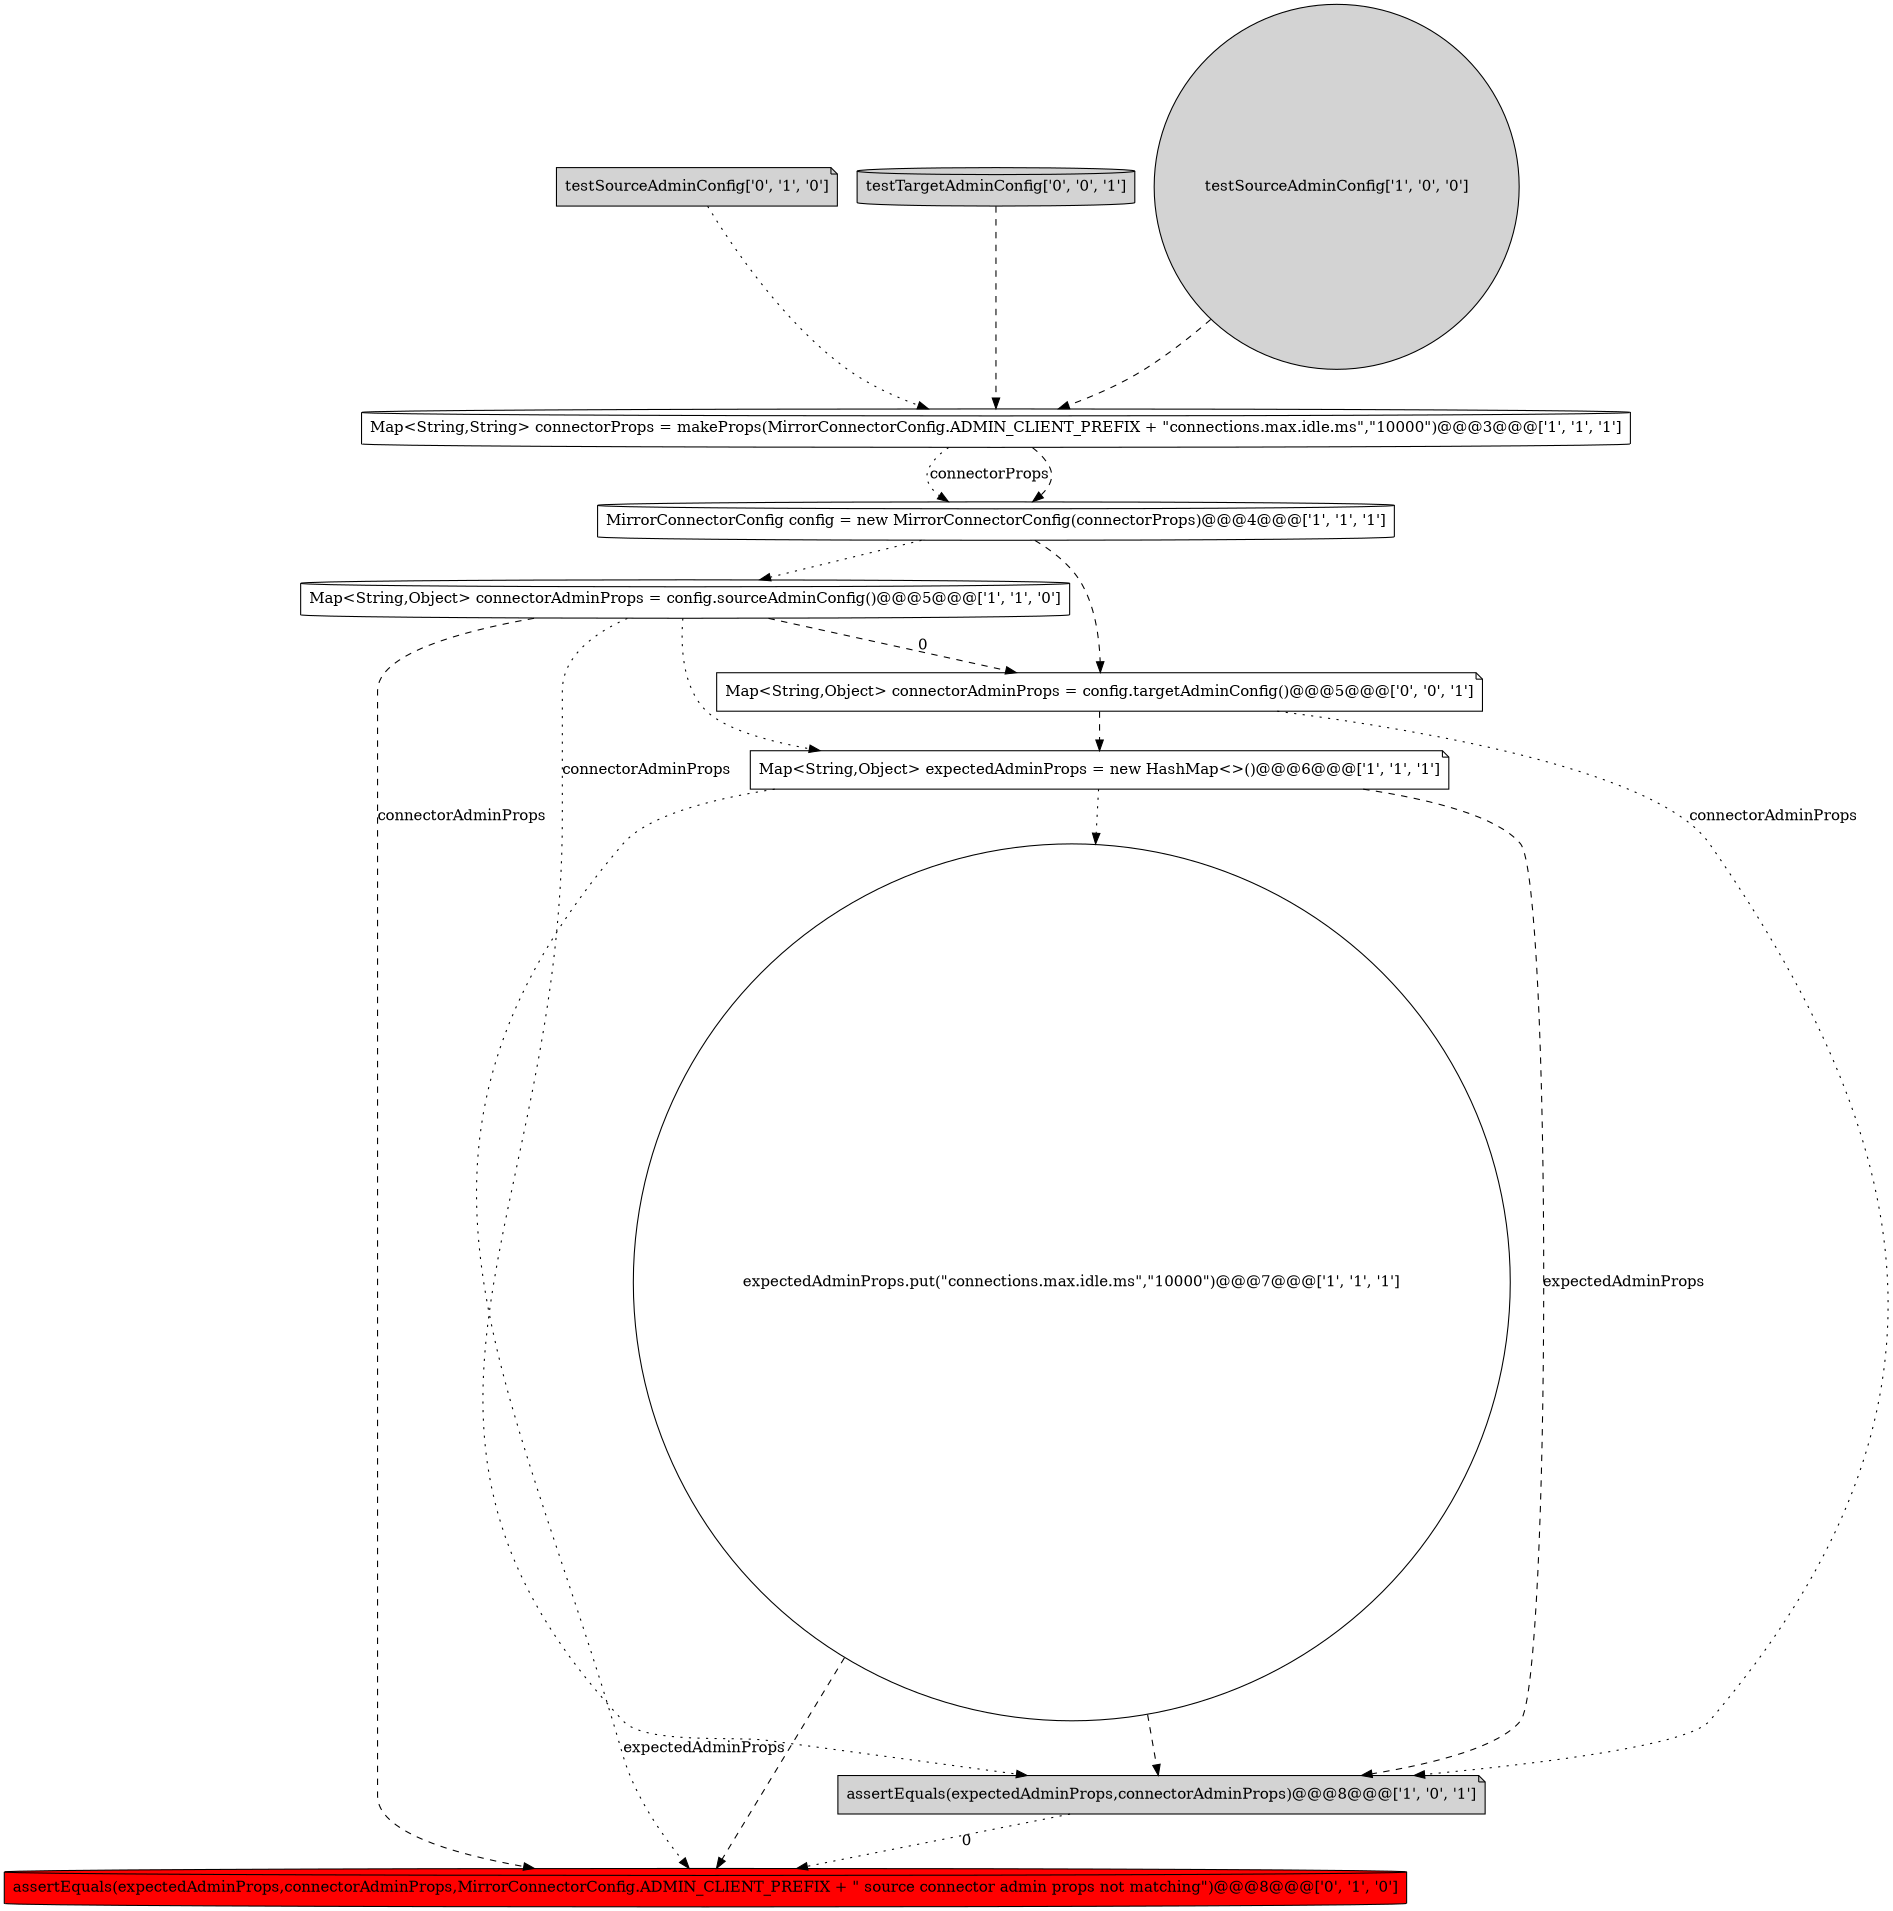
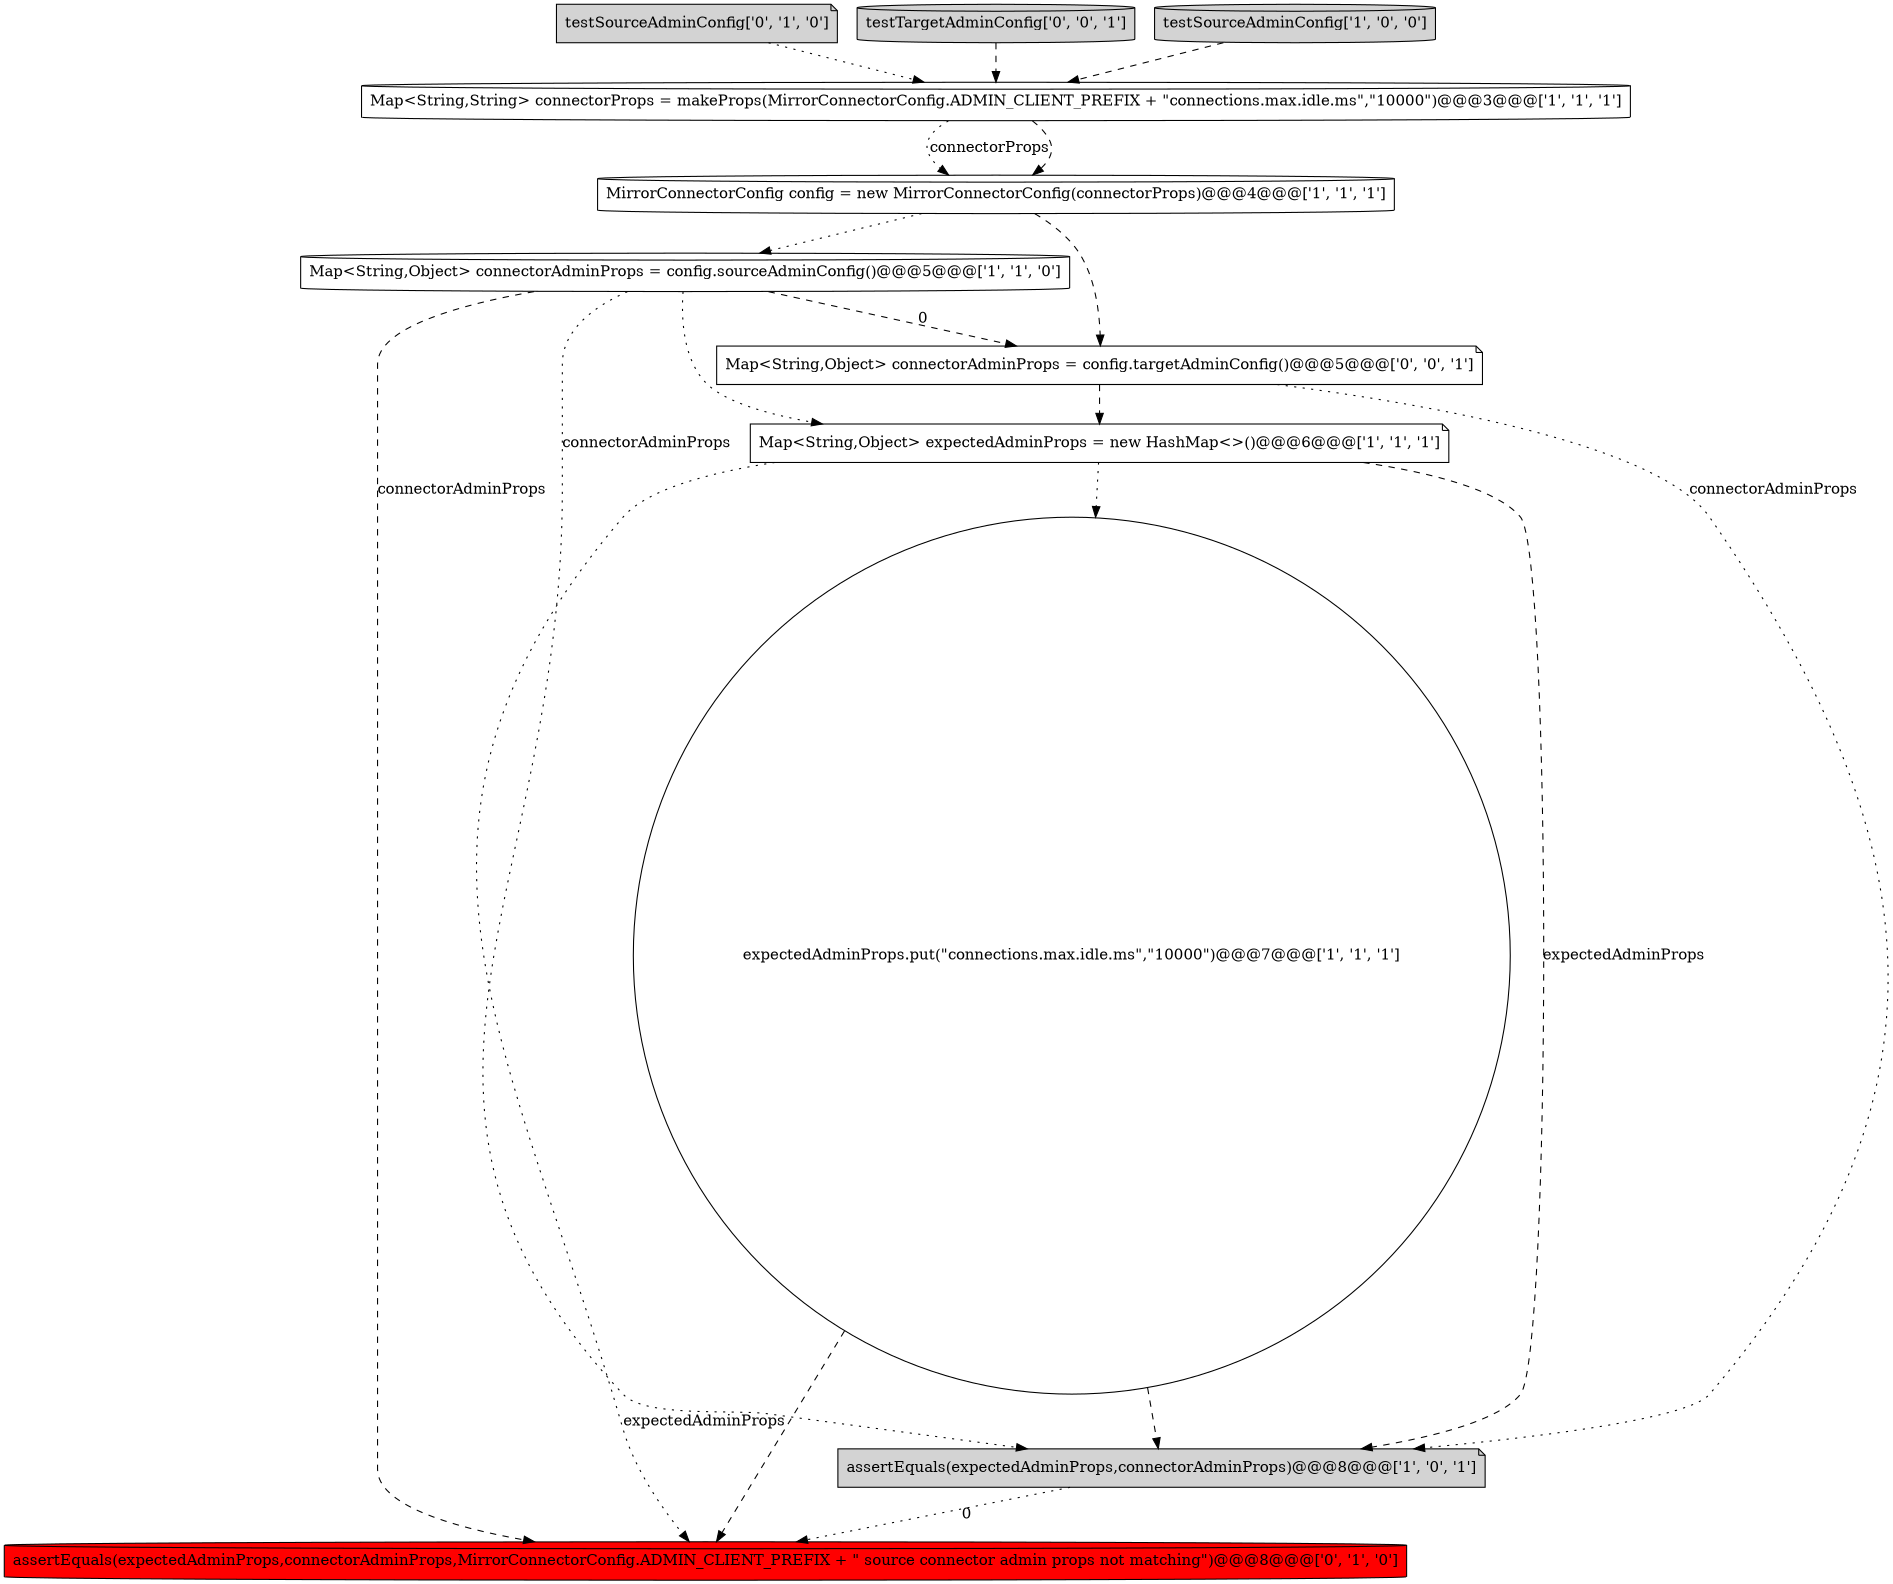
node "testSourceAdminConfig['1', '0', '0']": shape circle -> cylinder
